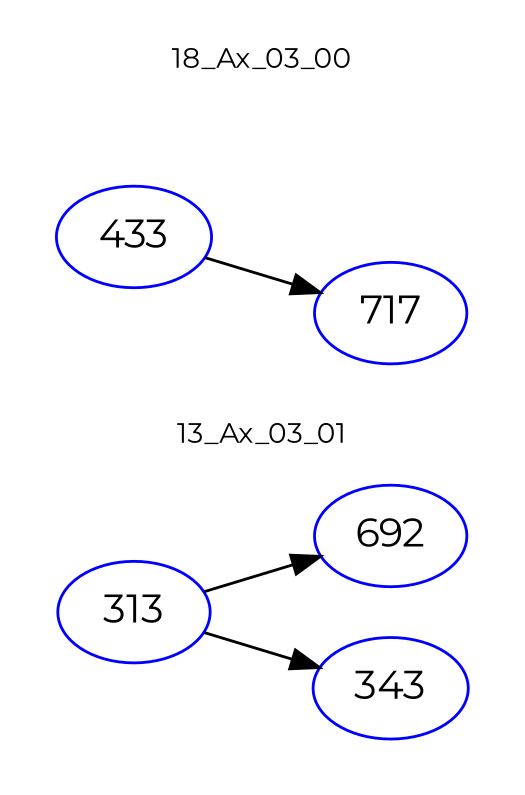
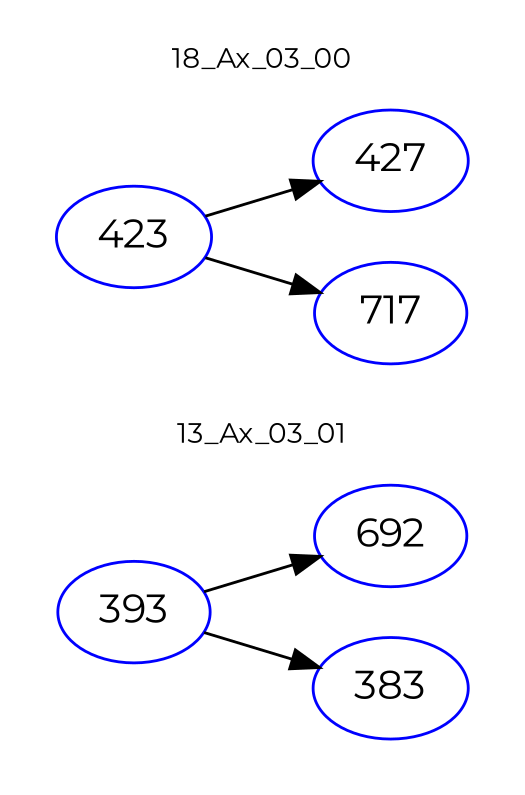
node "427": added
node "433": label "433" -> "423"
node "313": label "313" -> "393"
node "343": label "343" -> "383"
